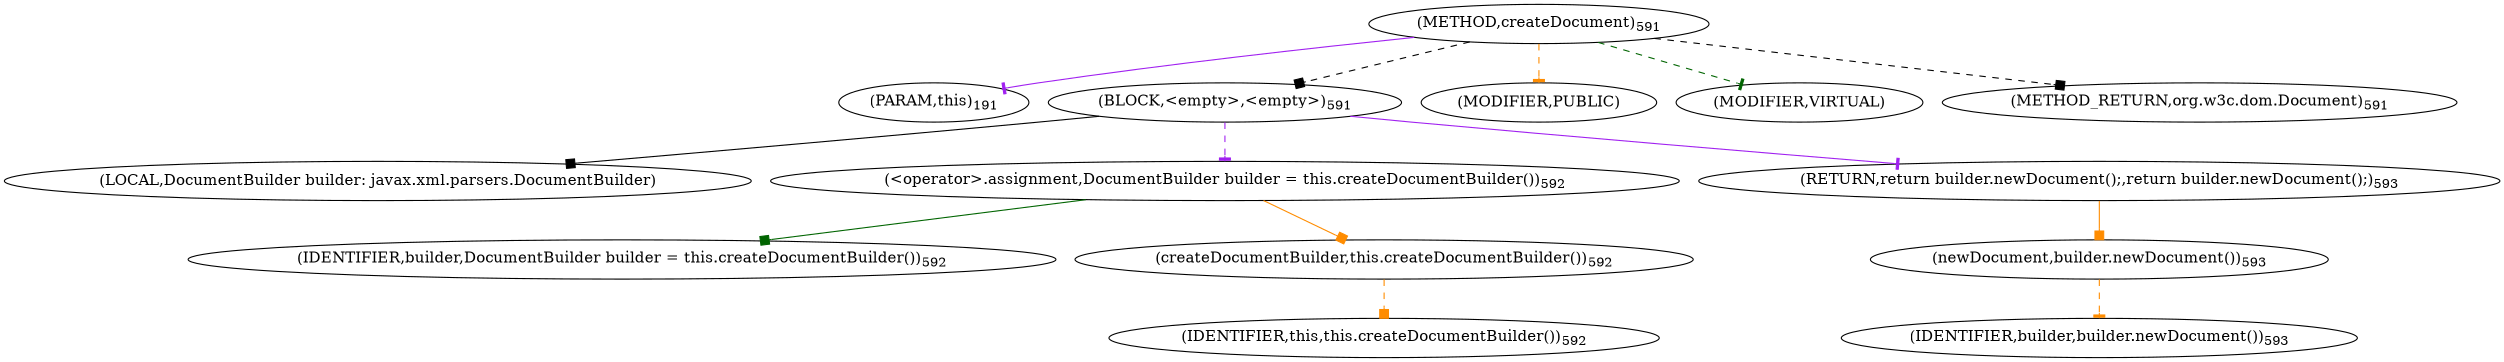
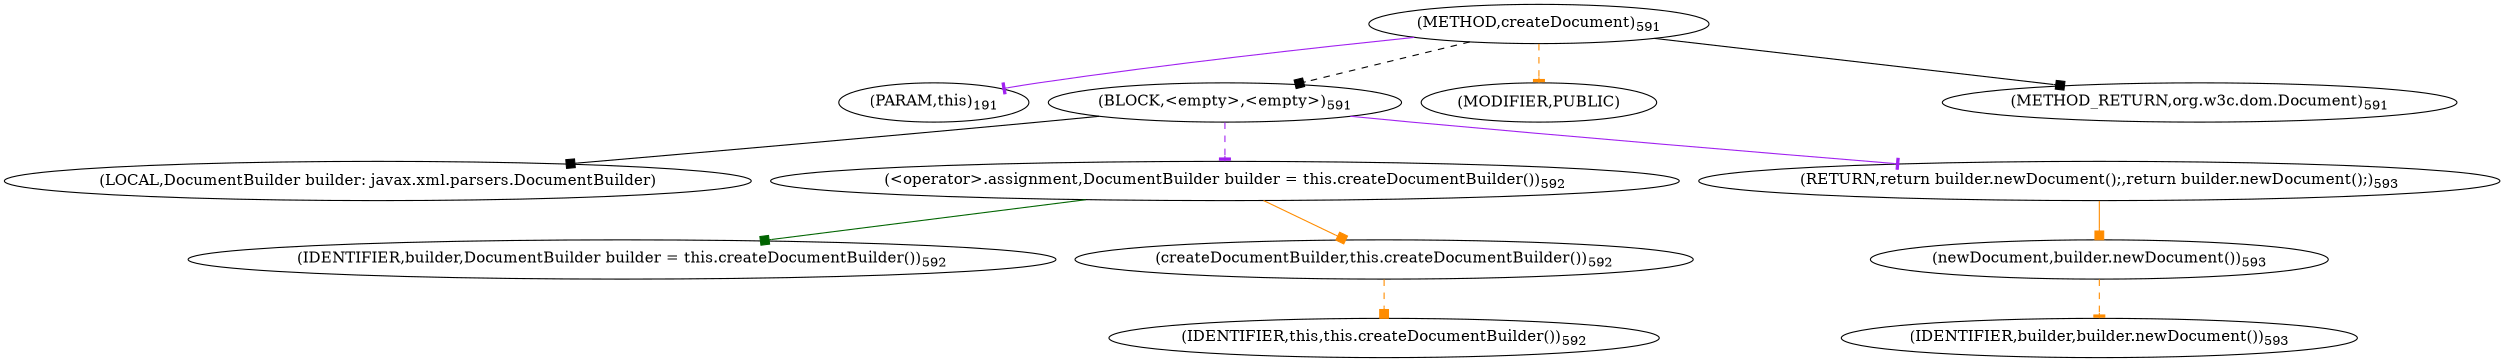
edge "(METHOD,createDocument)" -> "(METHOD_RETURN,org.w3c.dom.Document)": style dashed -> solid
node "(MODIFIER,VIRTUAL)": removed
